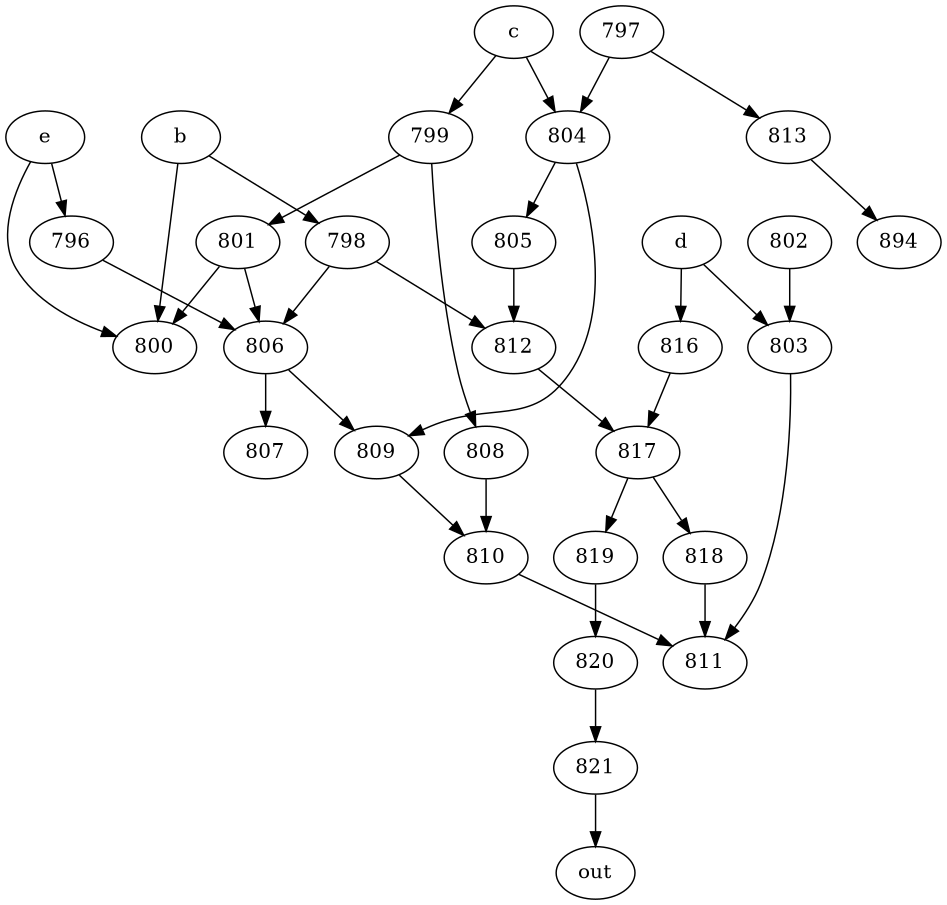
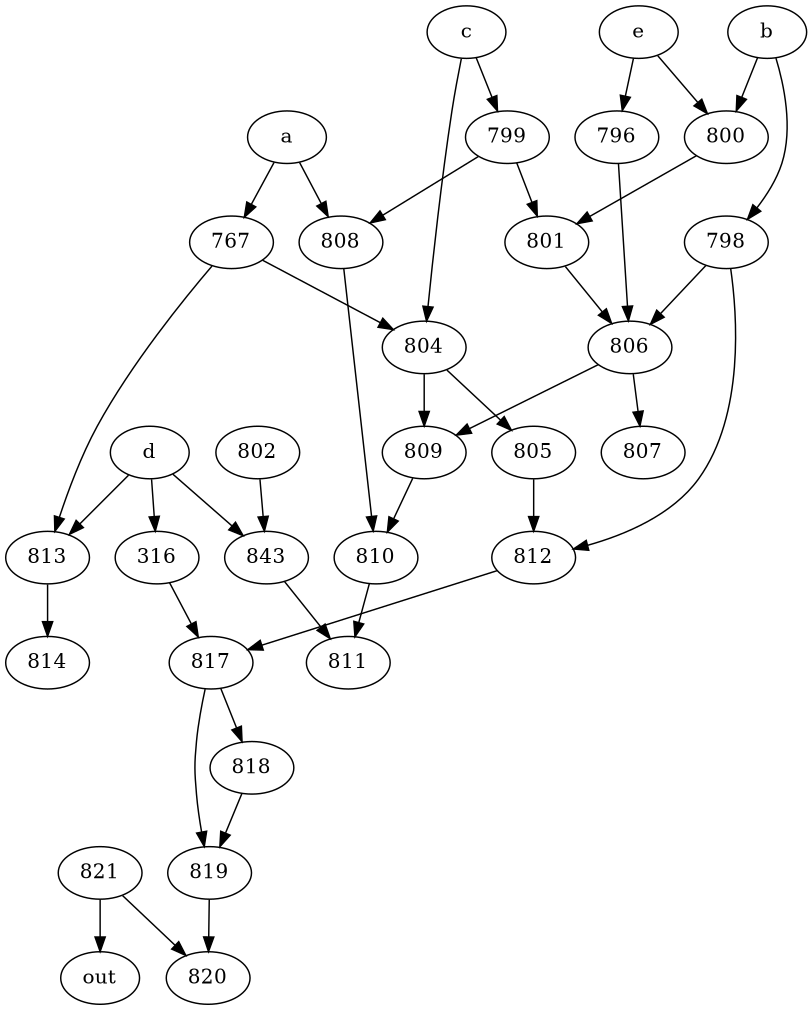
node "797": label "797" -> "767"
node "a": added
node "894": label "894" -> "814"
edge "801" -> "800": reversed
node "816": label "816" -> "316"
node "803": label "803" -> "843"
edge "d" -> "813": added
edge "818" -> "811": now "818" -> "819"
edge "820" -> "821": reversed
